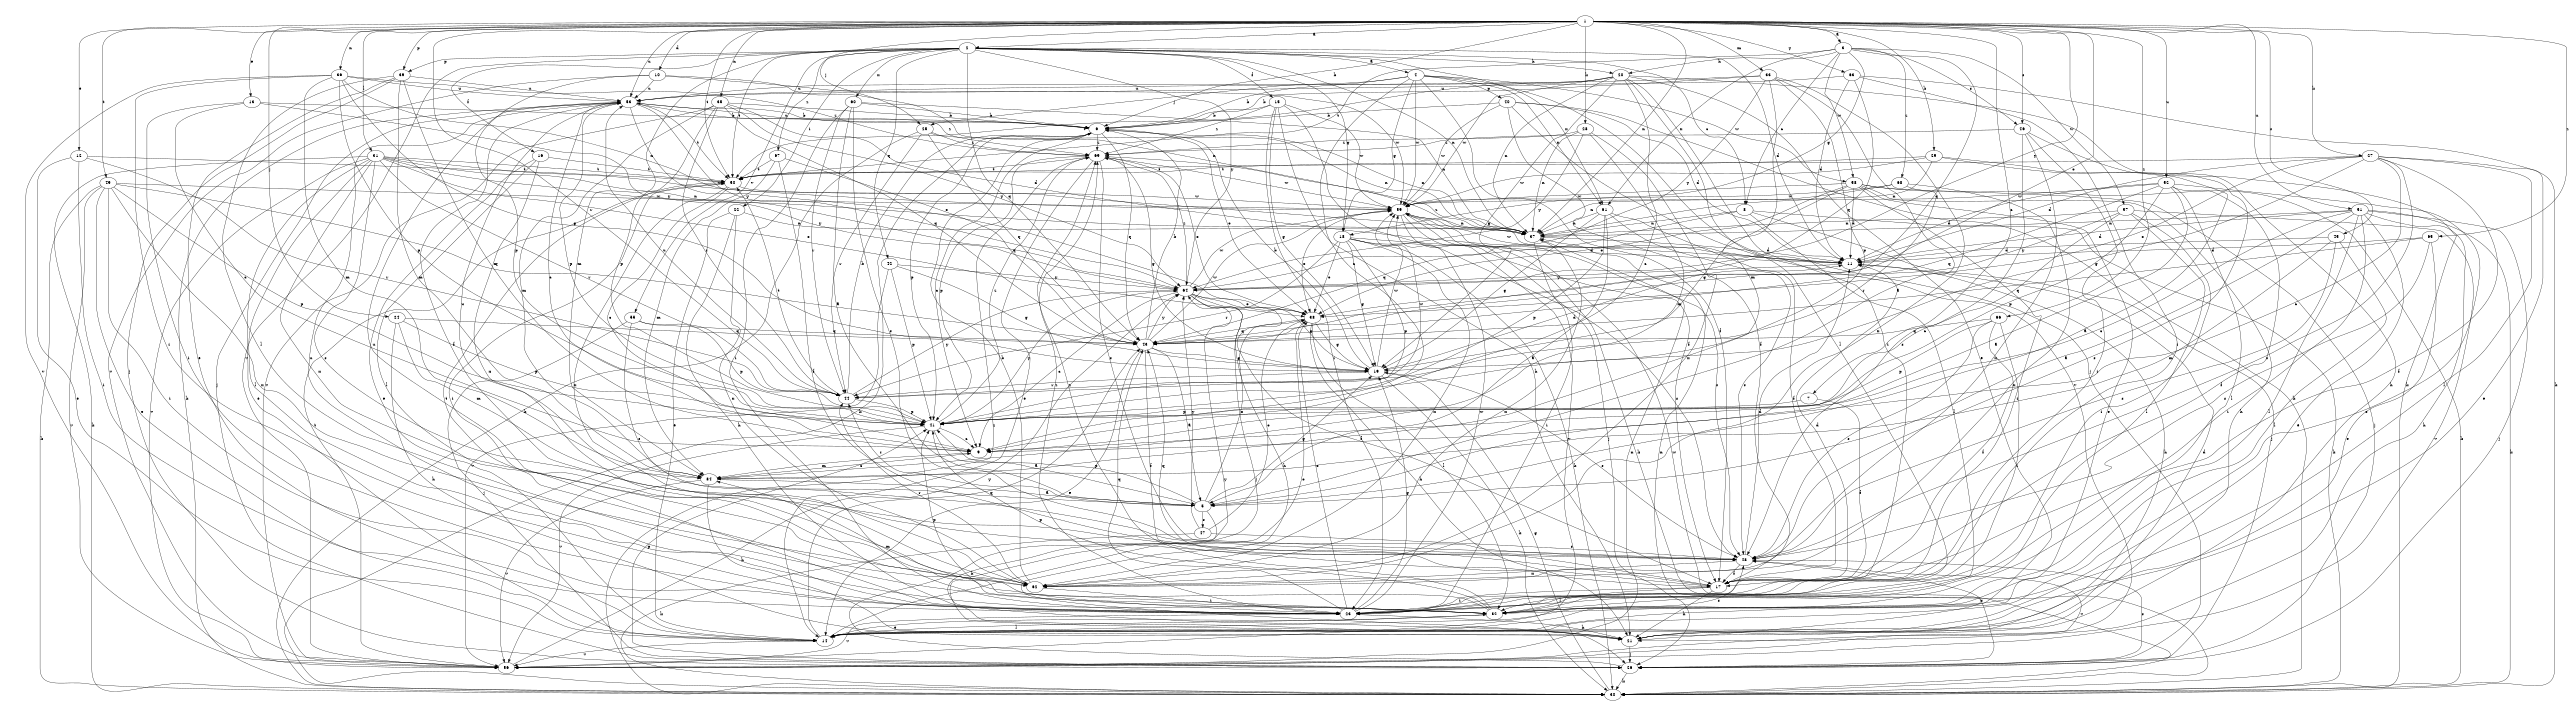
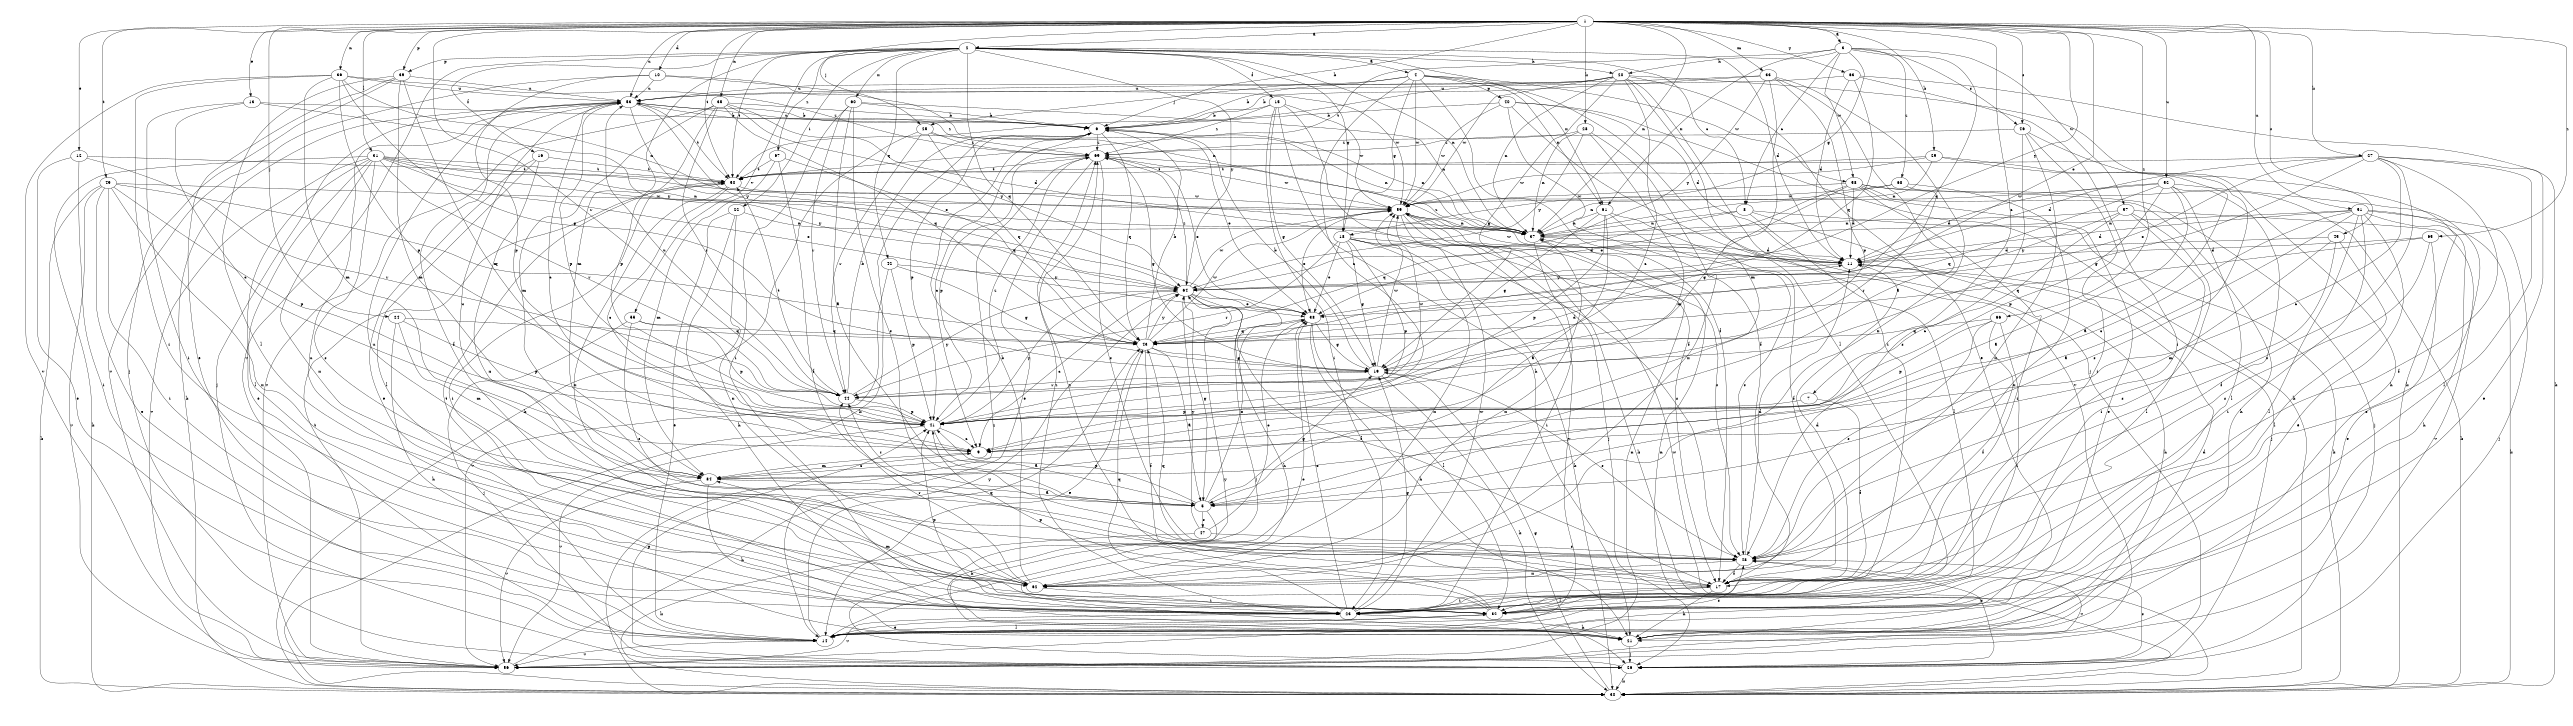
edge "64" -> "19": now "64" -> "5"
